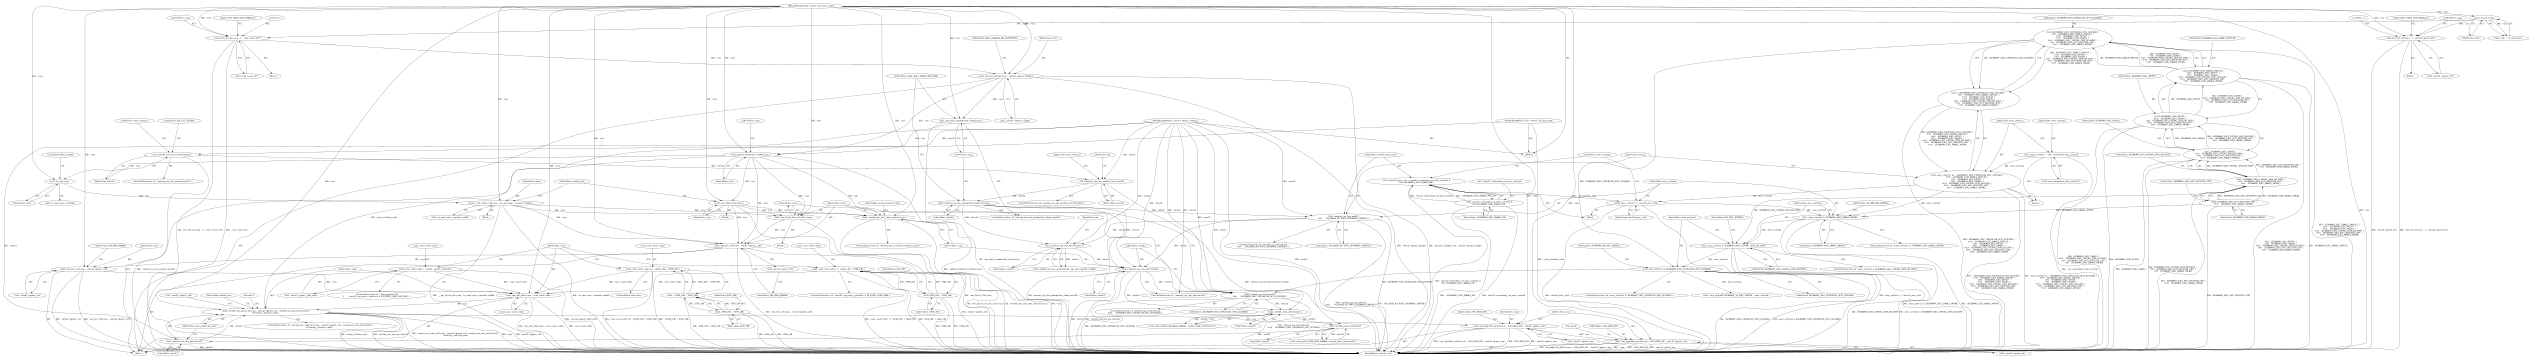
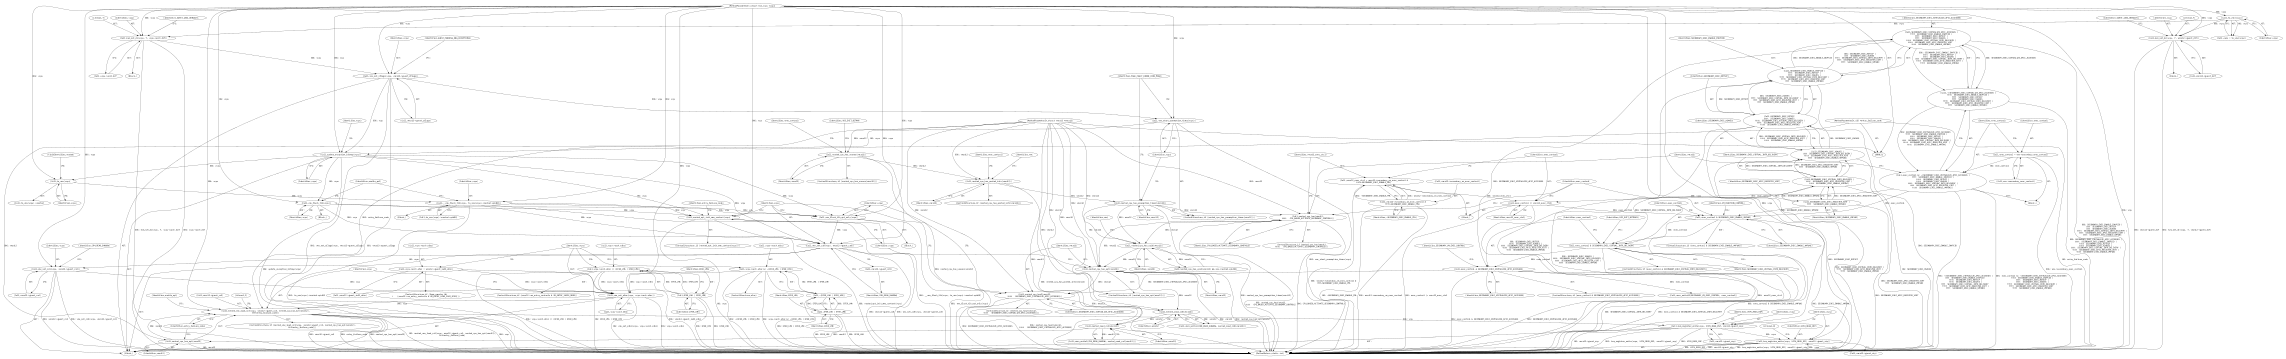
edge "(Call,vmx_flush_tlb(vcpu))" -> "(MethodReturn,static int)": removed, label "DDG: vmx_flush_tlb(vcpu)"
